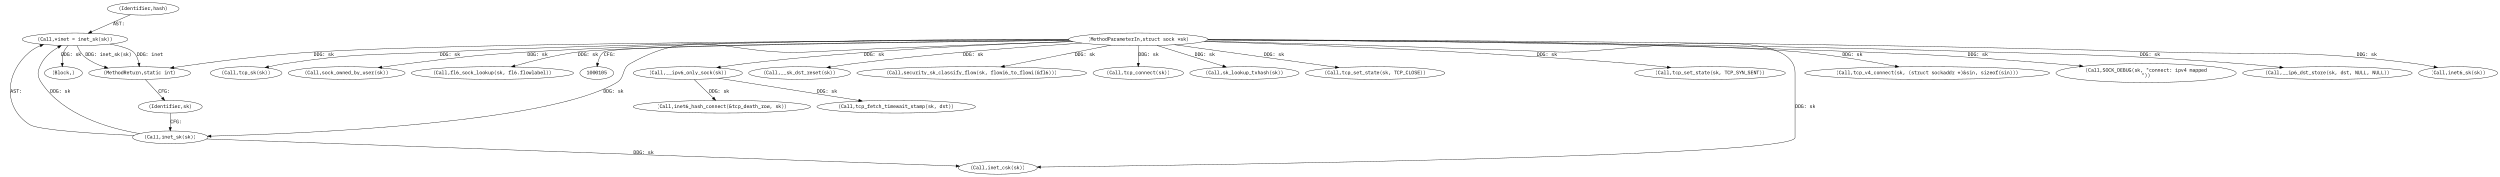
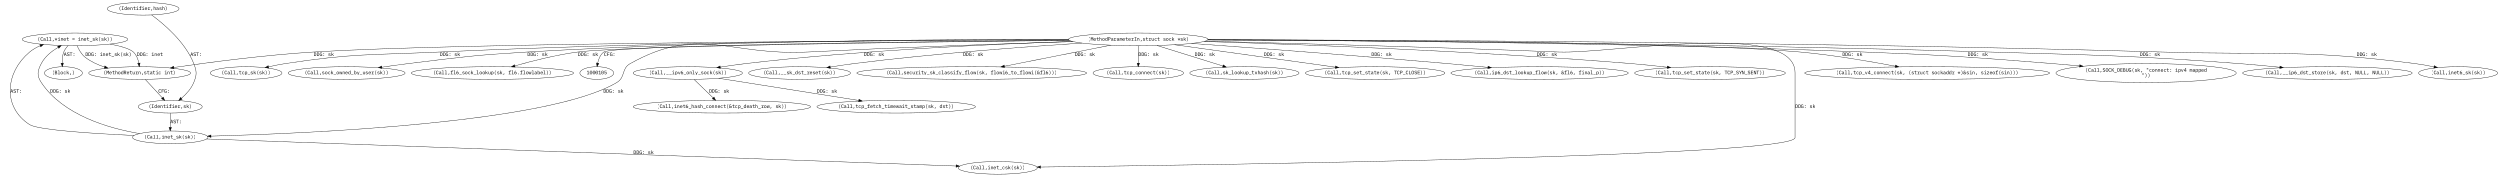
edge "(Identifier,hash)" -> "(Call,*inet = inet_sk(sk))": now "(Identifier,hash)" -> "(Identifier,sk)"
edge "(Call,*inet = inet_sk(sk))" -> "(Block,)": label "DDG: sk" -> "AST: "
node "(Call,ip6_dst_lookup_flow(sk, &fl6, final_p))": added
edge "(Identifier,sk)" -> "(Call,inet_sk(sk))": label "CFG: " -> "AST: "
